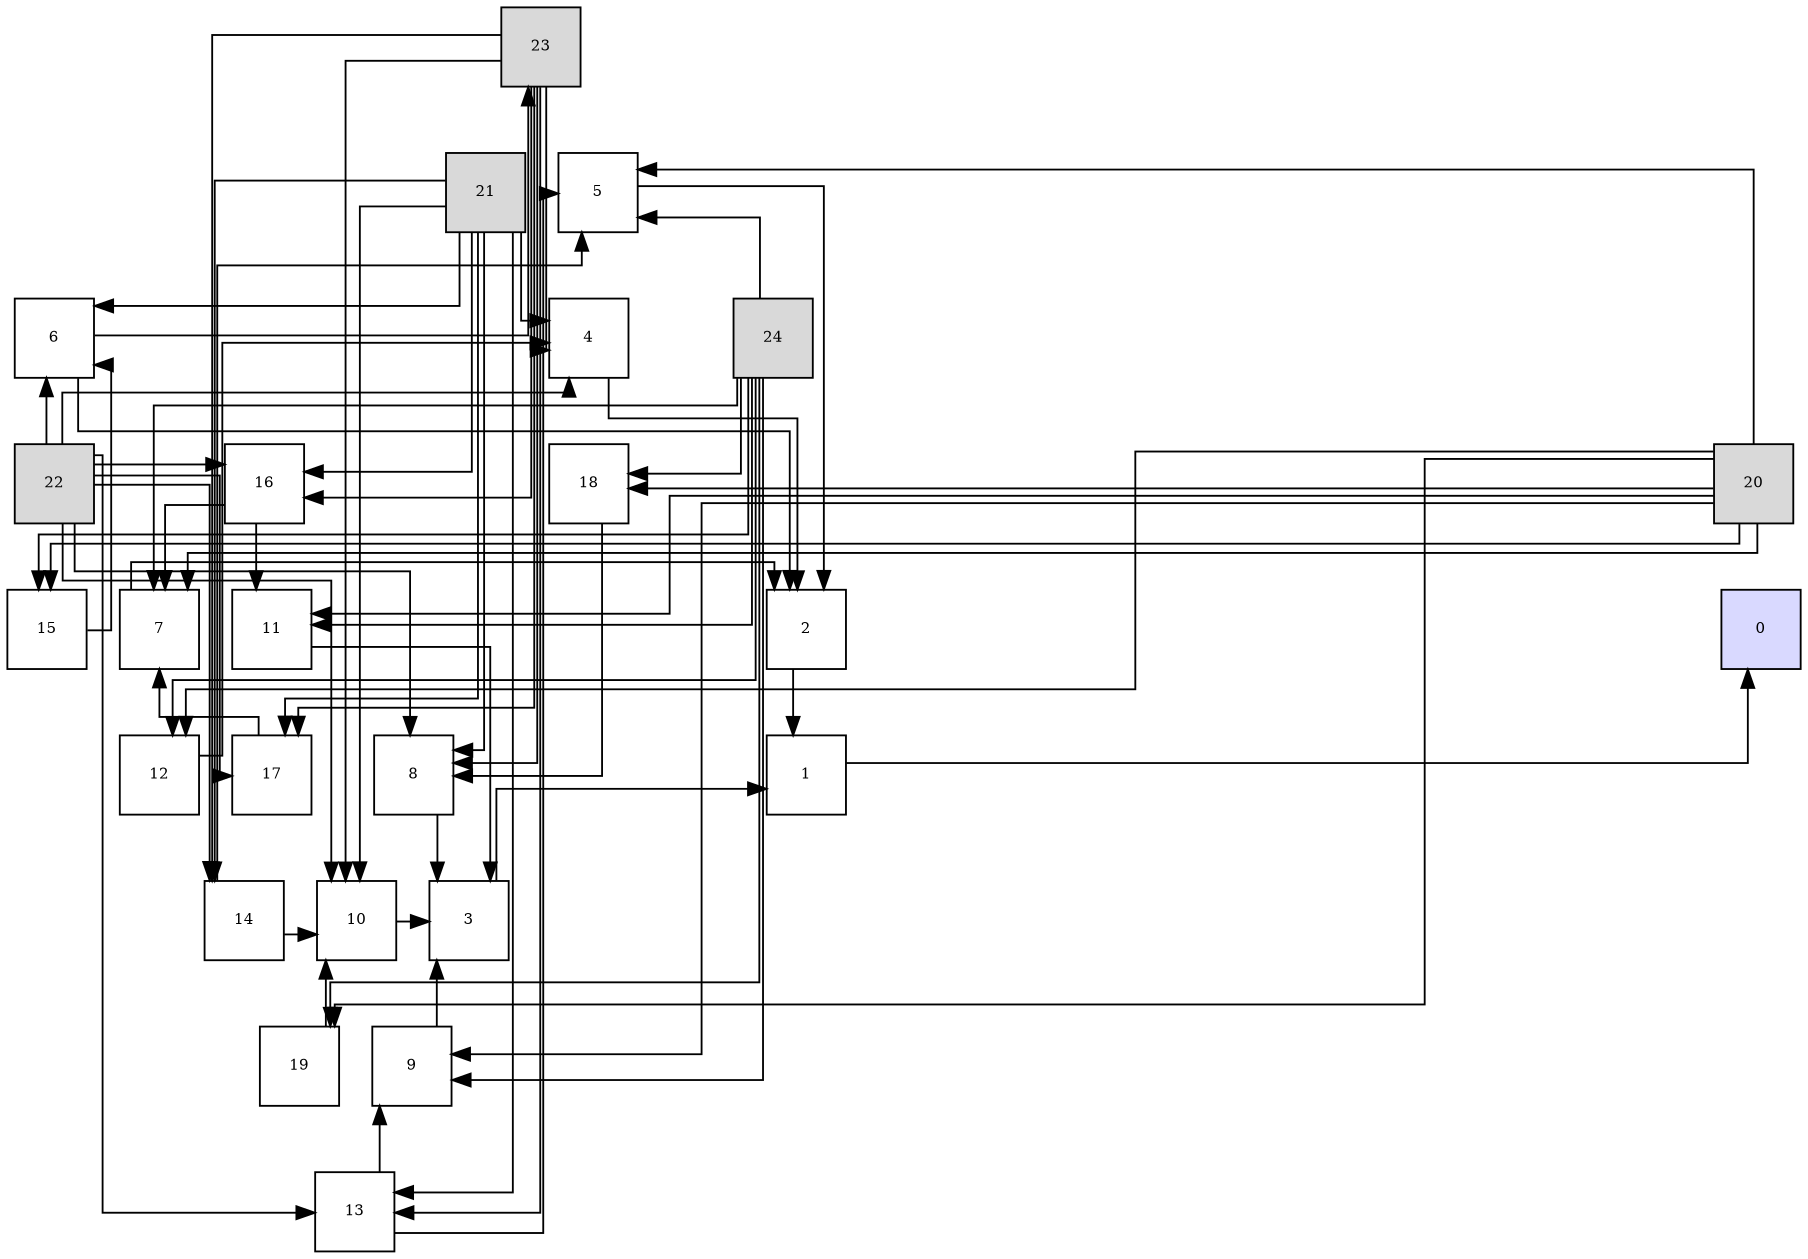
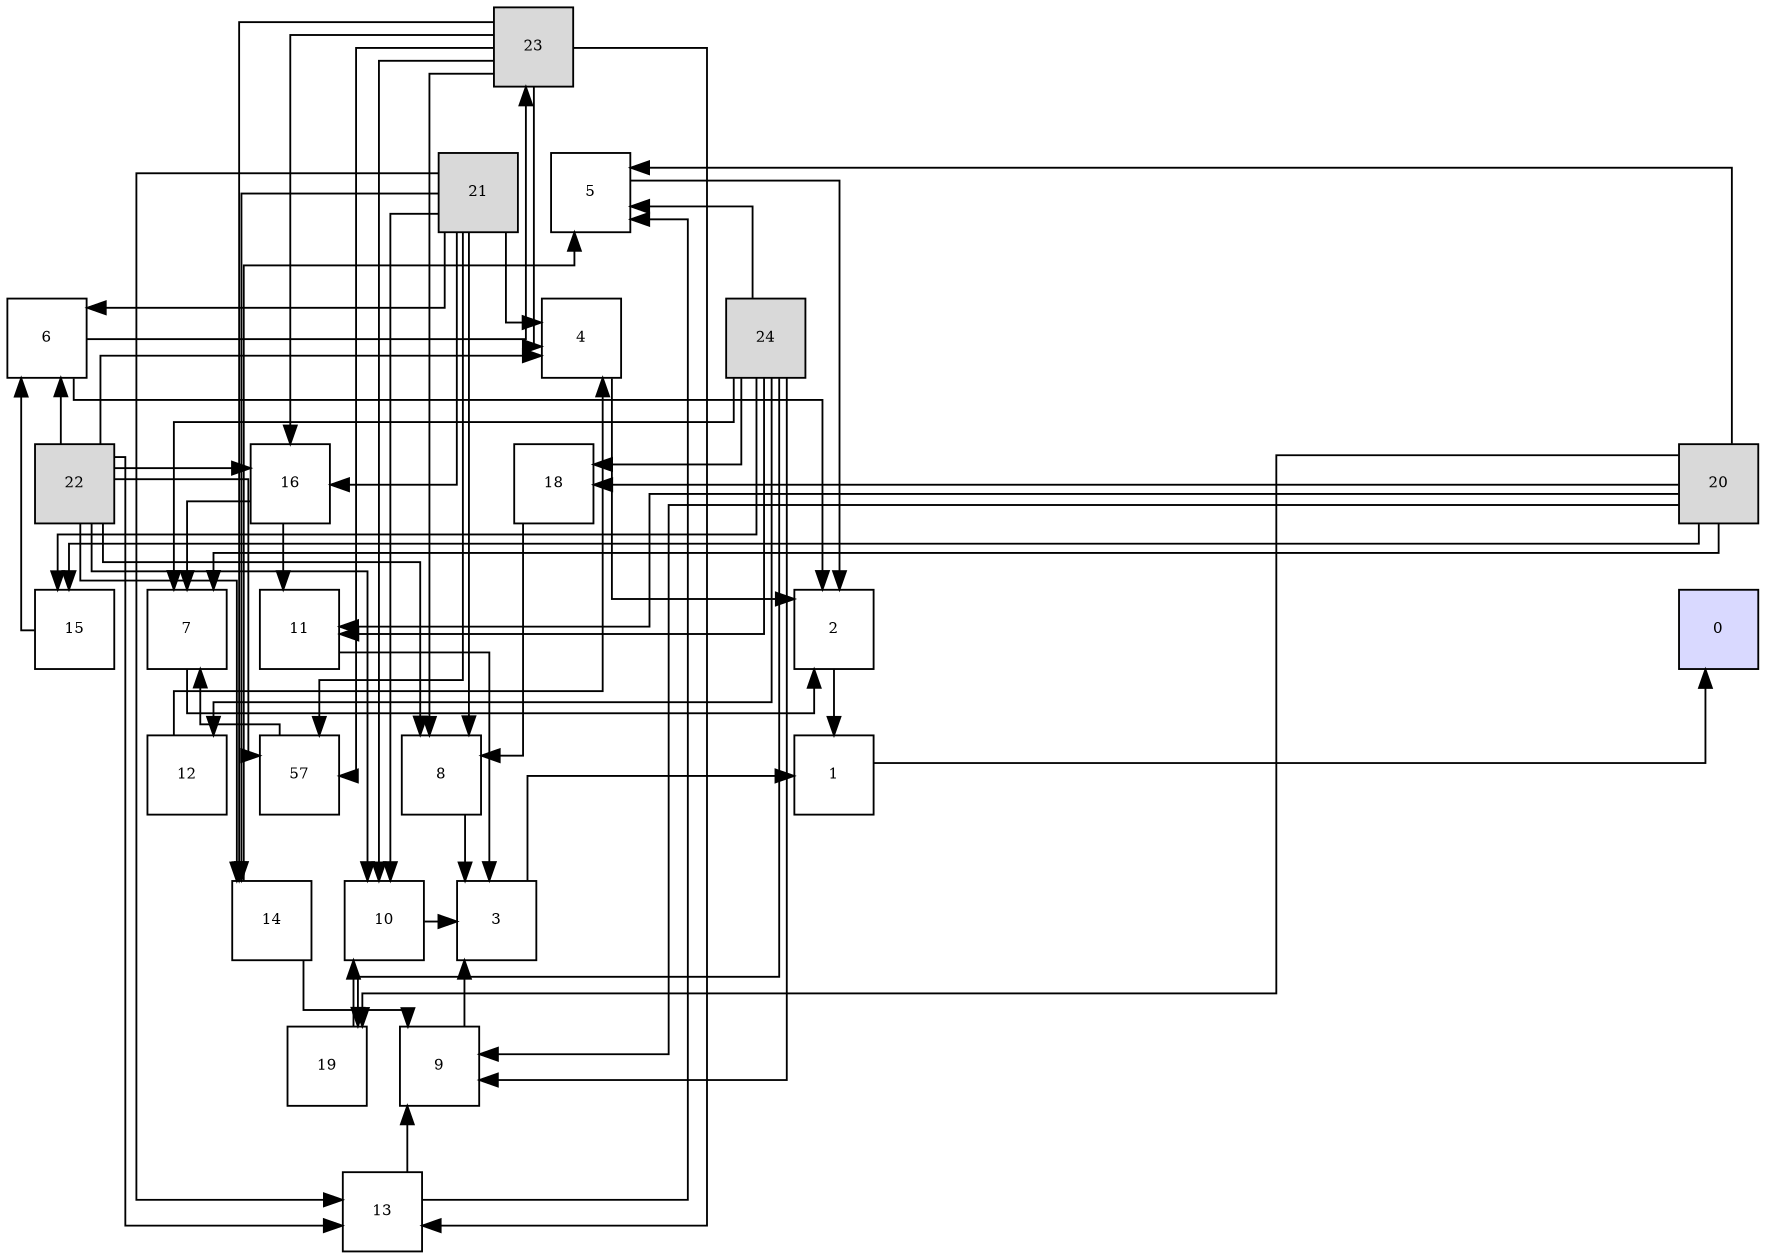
edge "20" -> "12": removed
node "17": label "17" -> "57"
edge "14" -> "10": now "14" -> "9"
